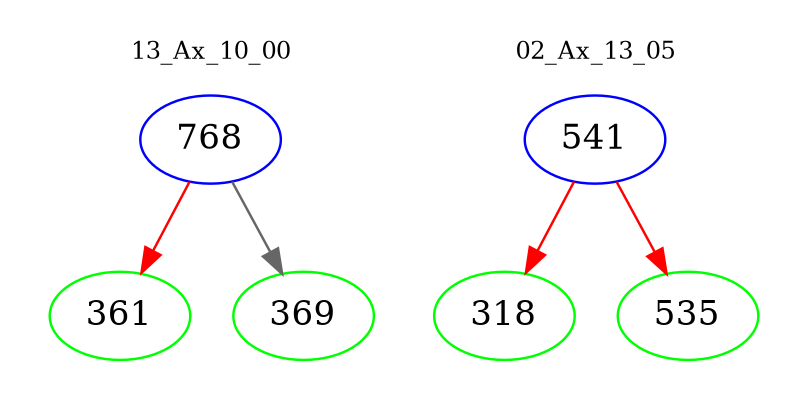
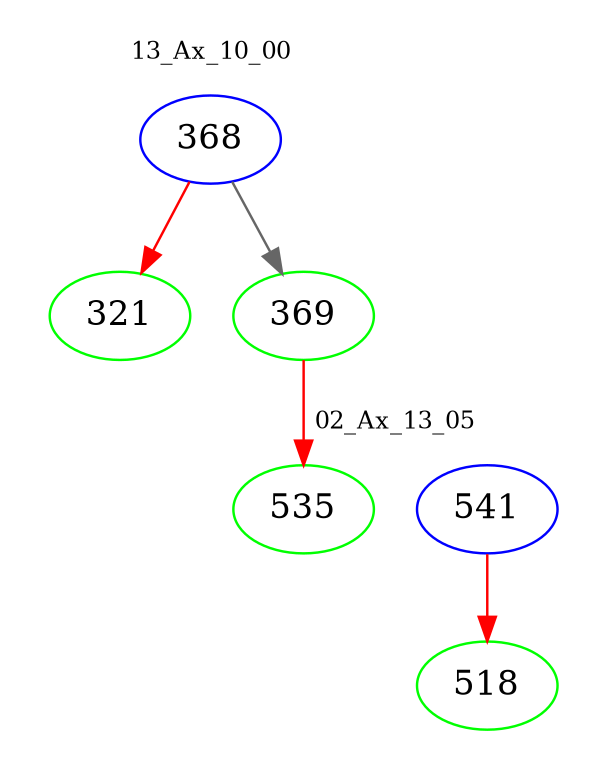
node "768": label "768" -> "368"
edge "541" -> "535": now "369" -> "535"
node "361": label "361" -> "321"
node "318": label "318" -> "518"
